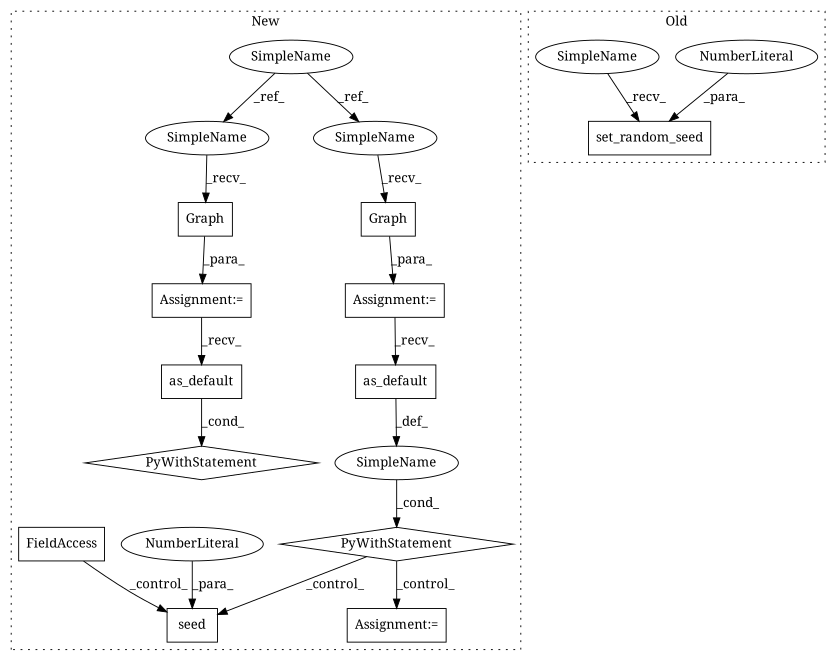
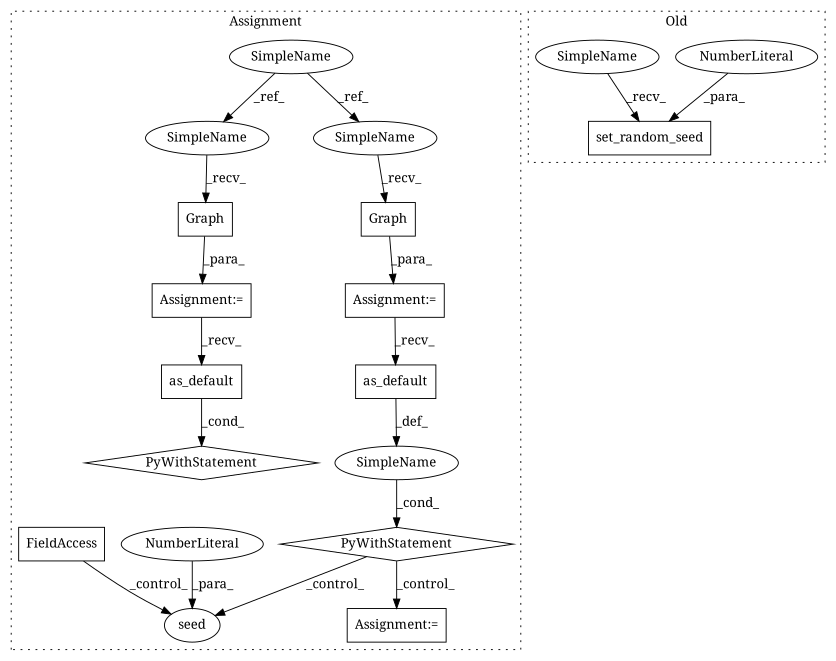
cluster "New": label "New" -> "Assignment"
node "seed": shape box -> ellipse
